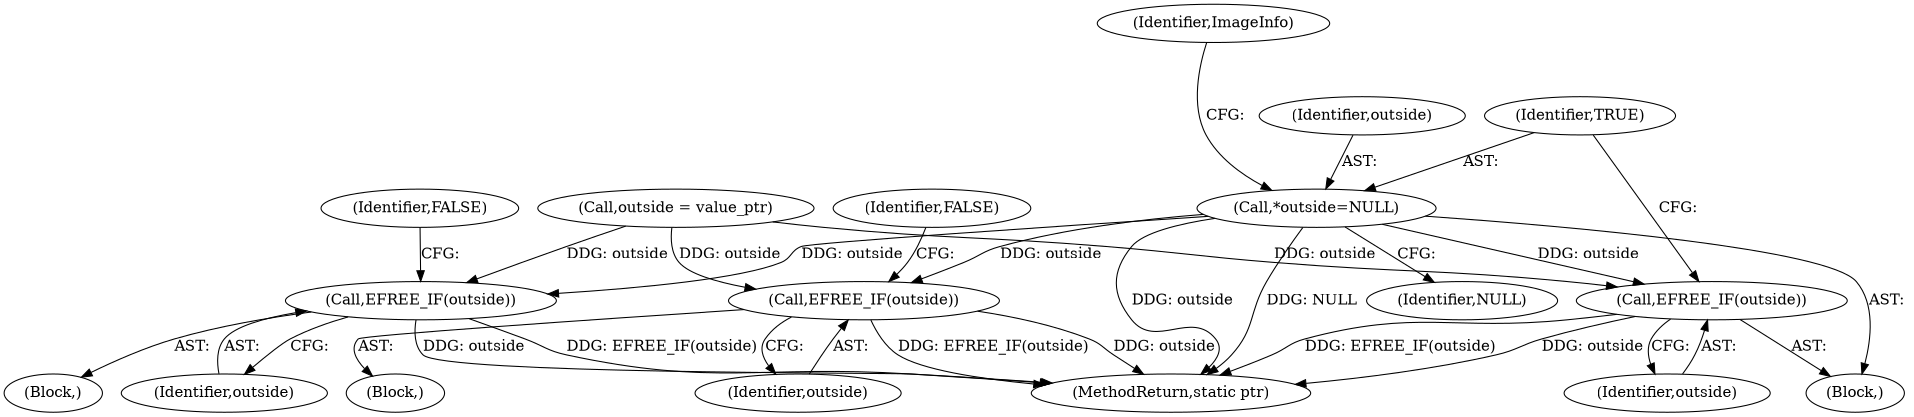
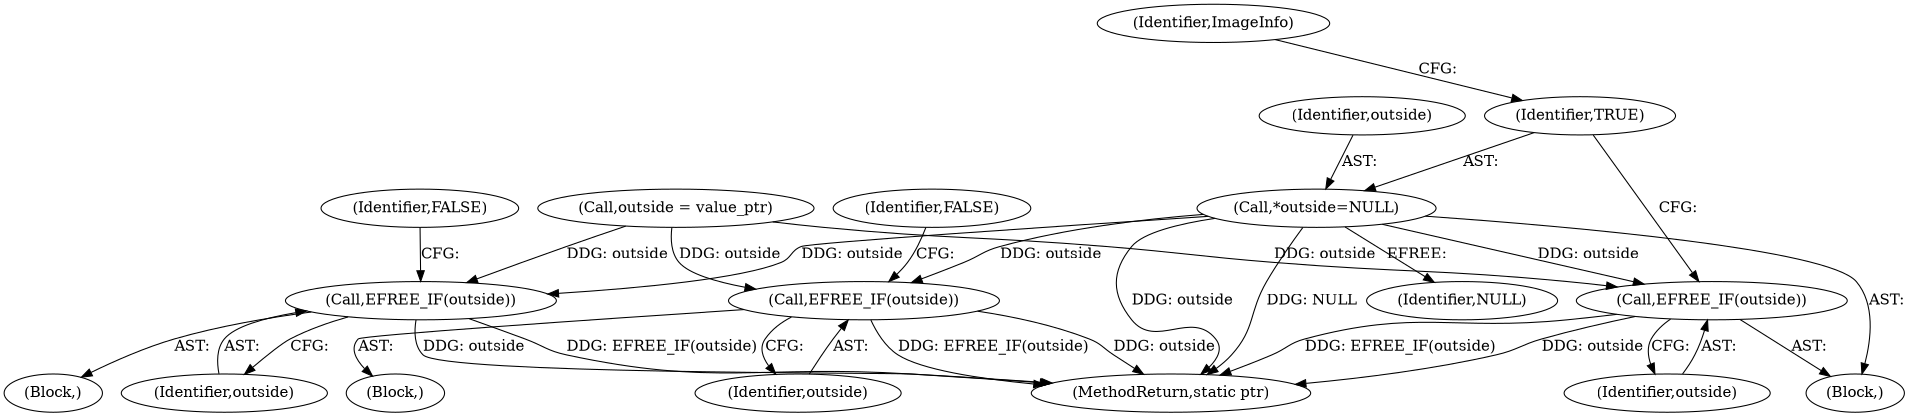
edge "(Identifier,ImageInfo)" -> "(Call,*outside=NULL)": now "(Identifier,ImageInfo)" -> "(Identifier,TRUE)"
edge "(Call,*outside=NULL)" -> "(Identifier,NULL)": label "CFG: " -> "EFREE: "
